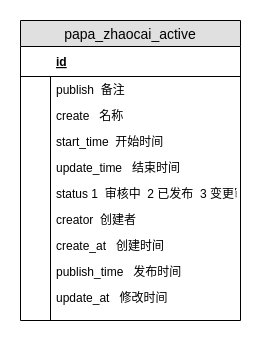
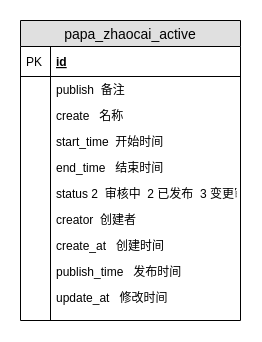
node "PK": added
node "update_time 结束时间": label "update_time 结束时间" -> "end_time 结束时间"
node "status 1 审核中 2 已发布 3 变更审核中 4 变更待发布 0 删除": label "status 1 审核中 2 已发布 3 变更审核中 4 变更待发布 0 删除" -> "status 2 审核中 2 已发布 3 变更审核中 4 变更待发布 0 删除"
